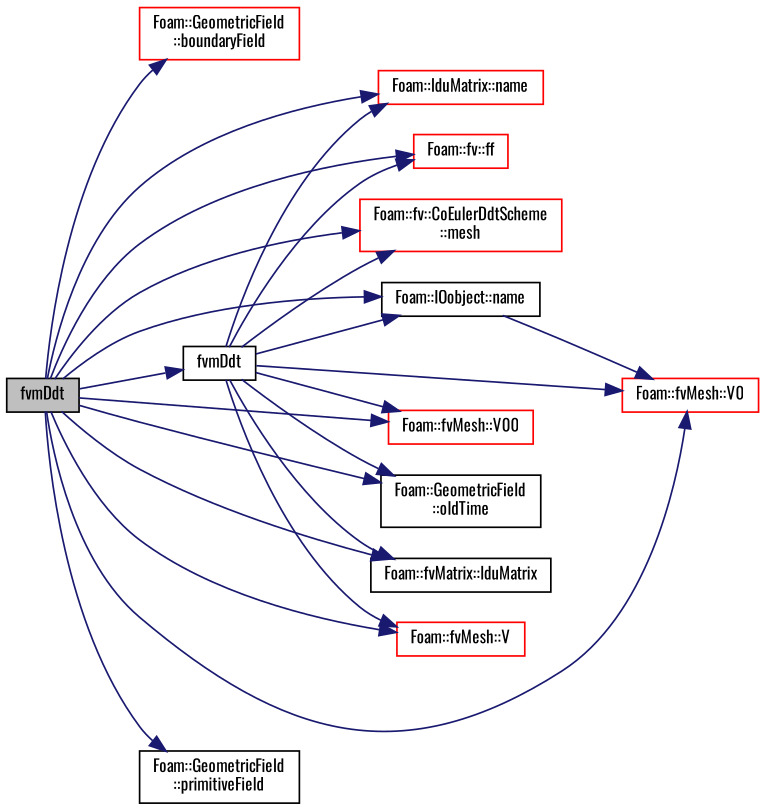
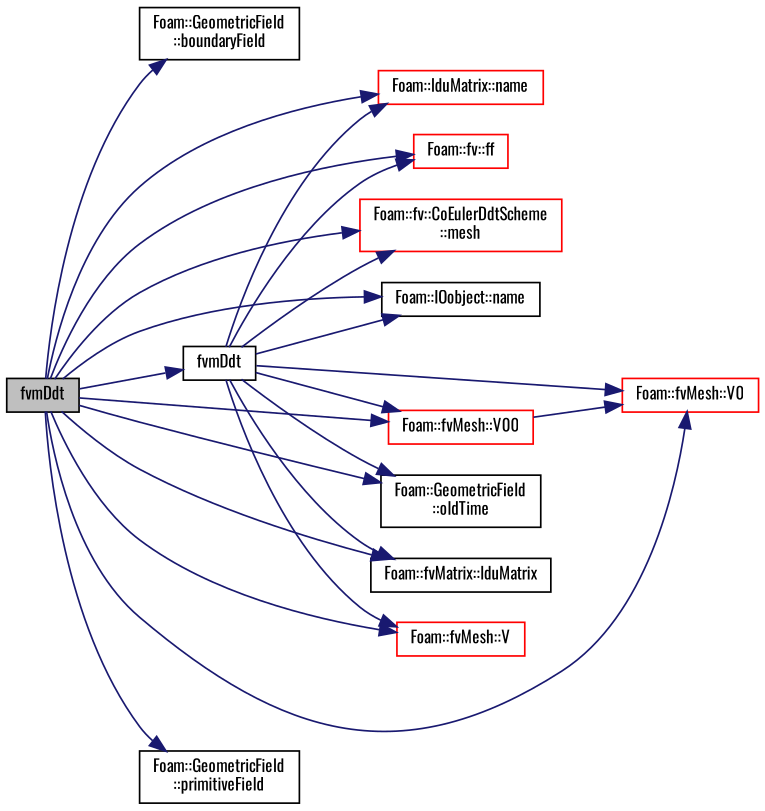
node "Foam::GeometricField ::boundaryField": color red -> black
edge "Foam::IOobject::name" -> "Foam::fvMesh::V0": now "Foam::fvMesh::V00" -> "Foam::fvMesh::V0"
